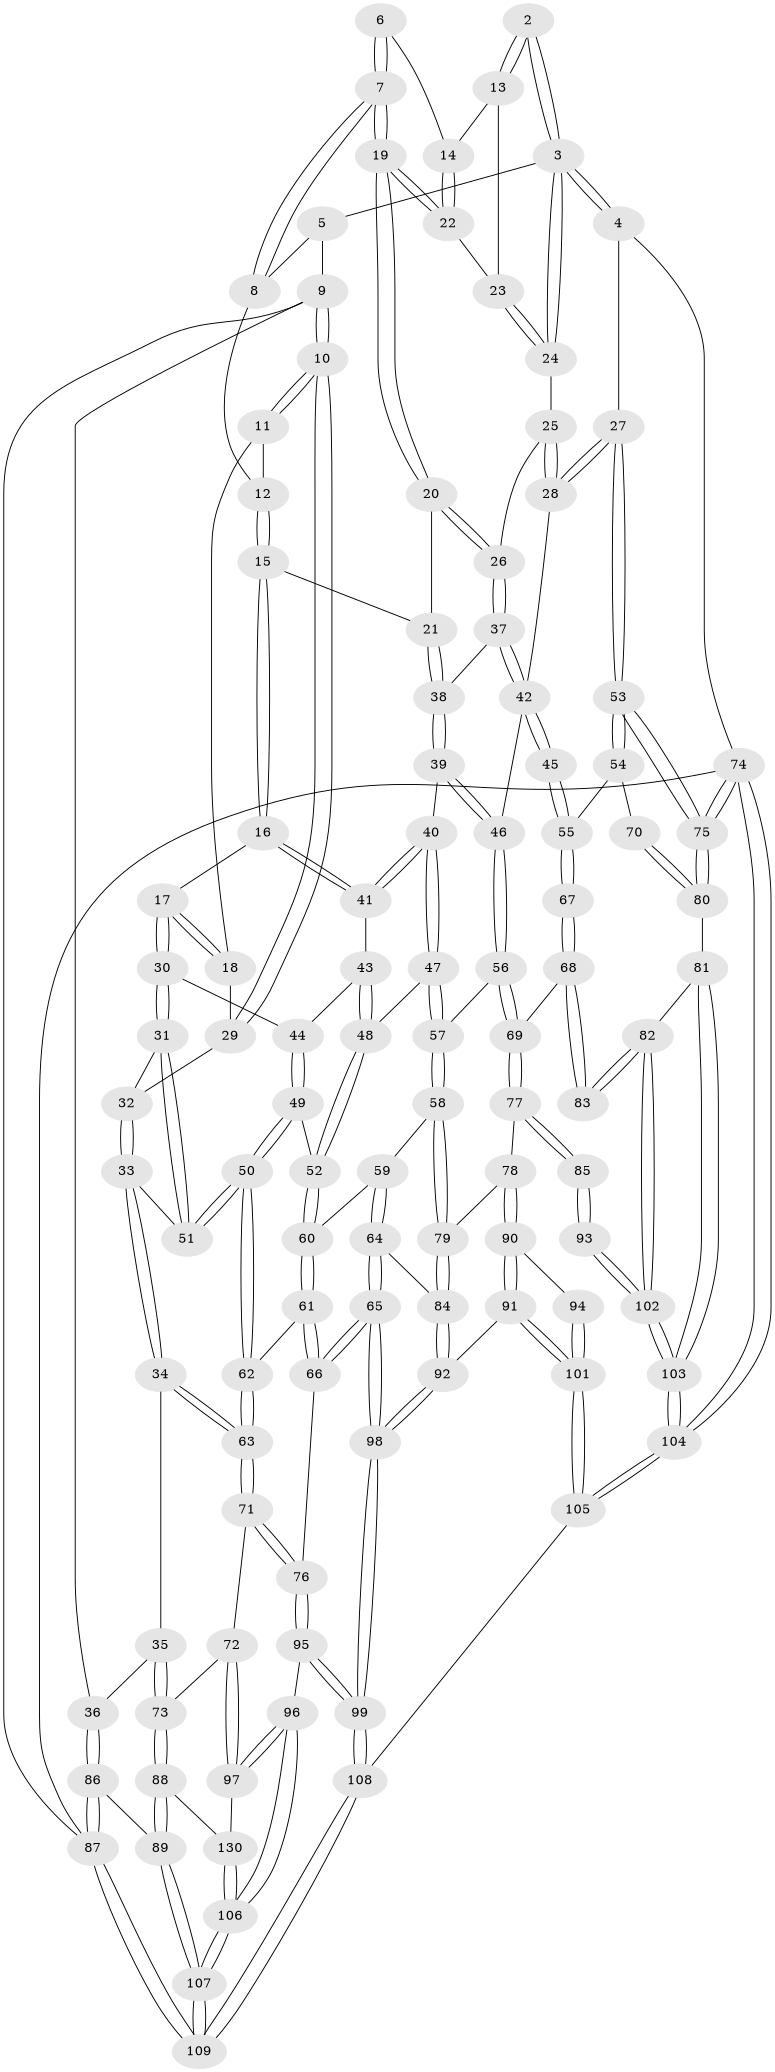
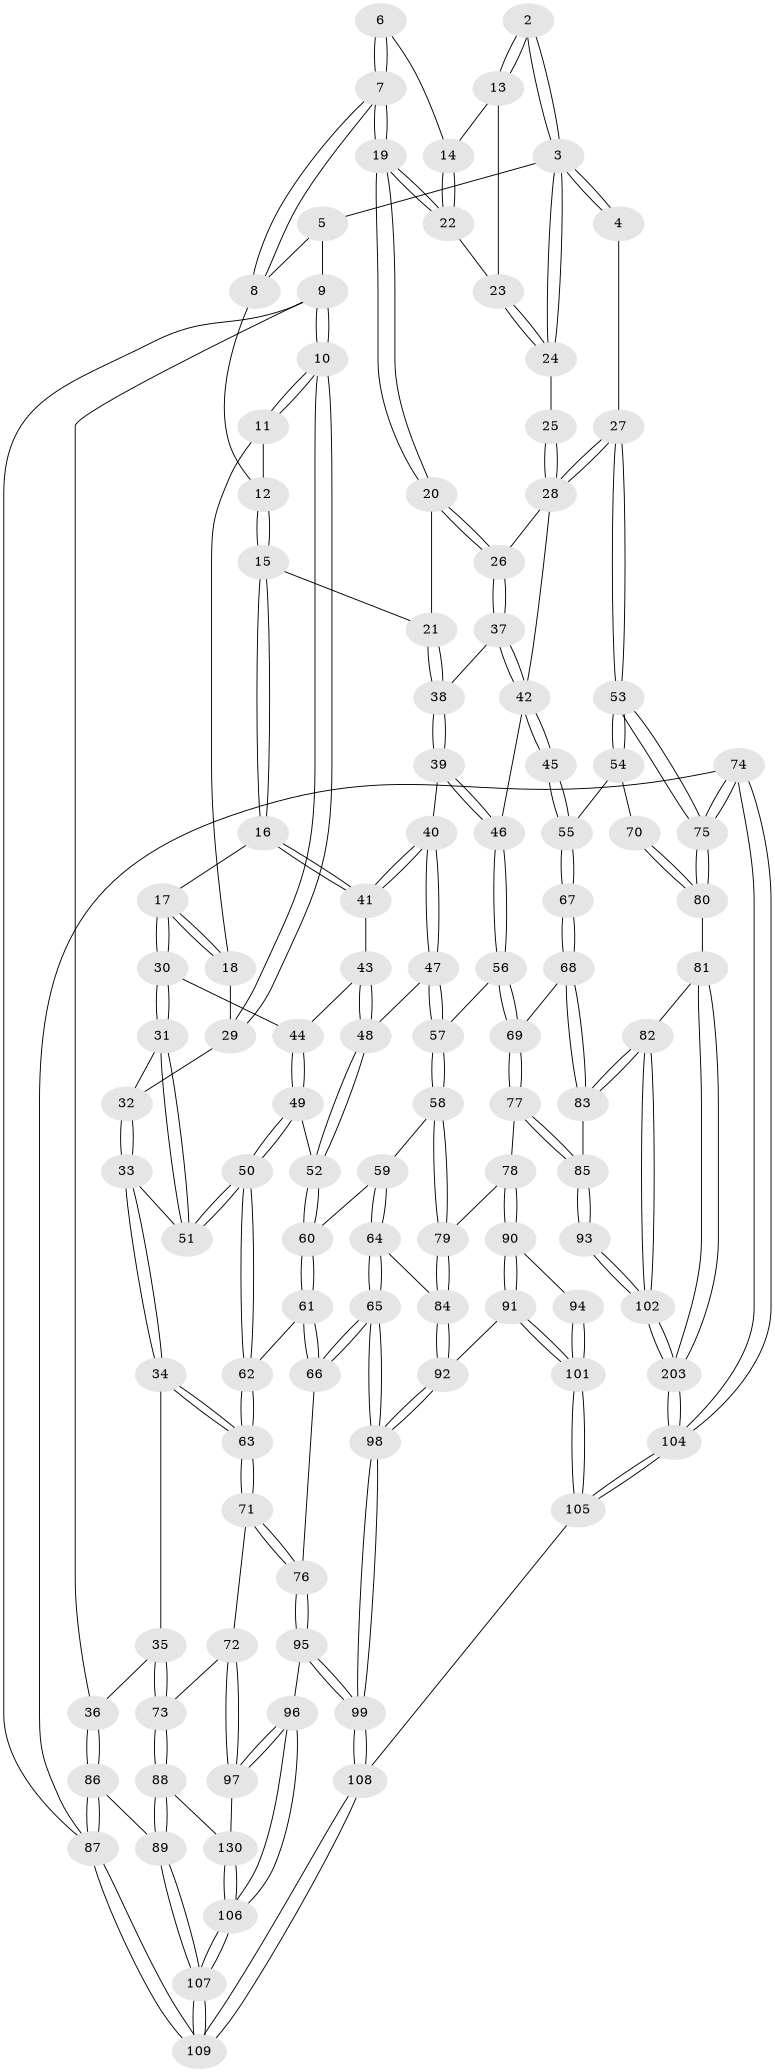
edge "4" -- "74": removed
edge "25" -- "26": now "28" -- "26"
edge "83" -- "85": added
node "103": label "103" -> "203"
